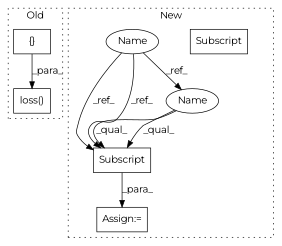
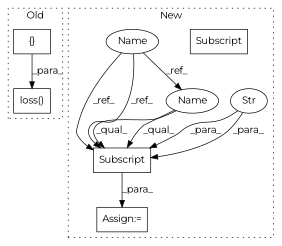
node "Str": added
